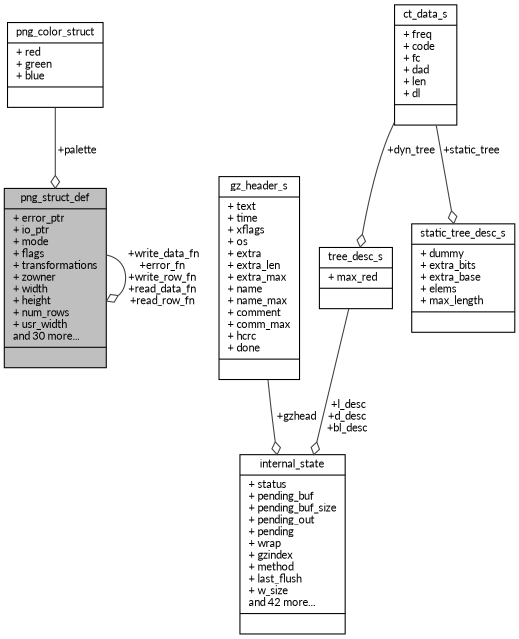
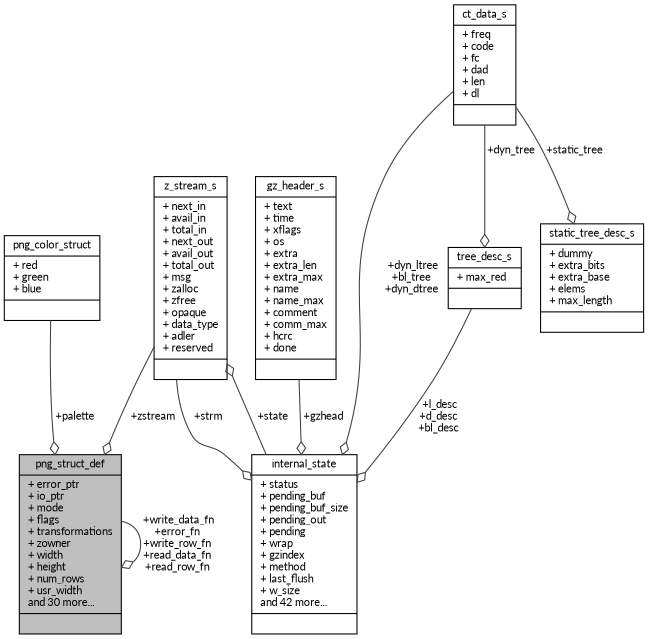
edge "ct_data_s" -> "internal_state": added, label "+dyn_ltree +bl_tree +dyn_dtree"
node "z_stream_s": added
